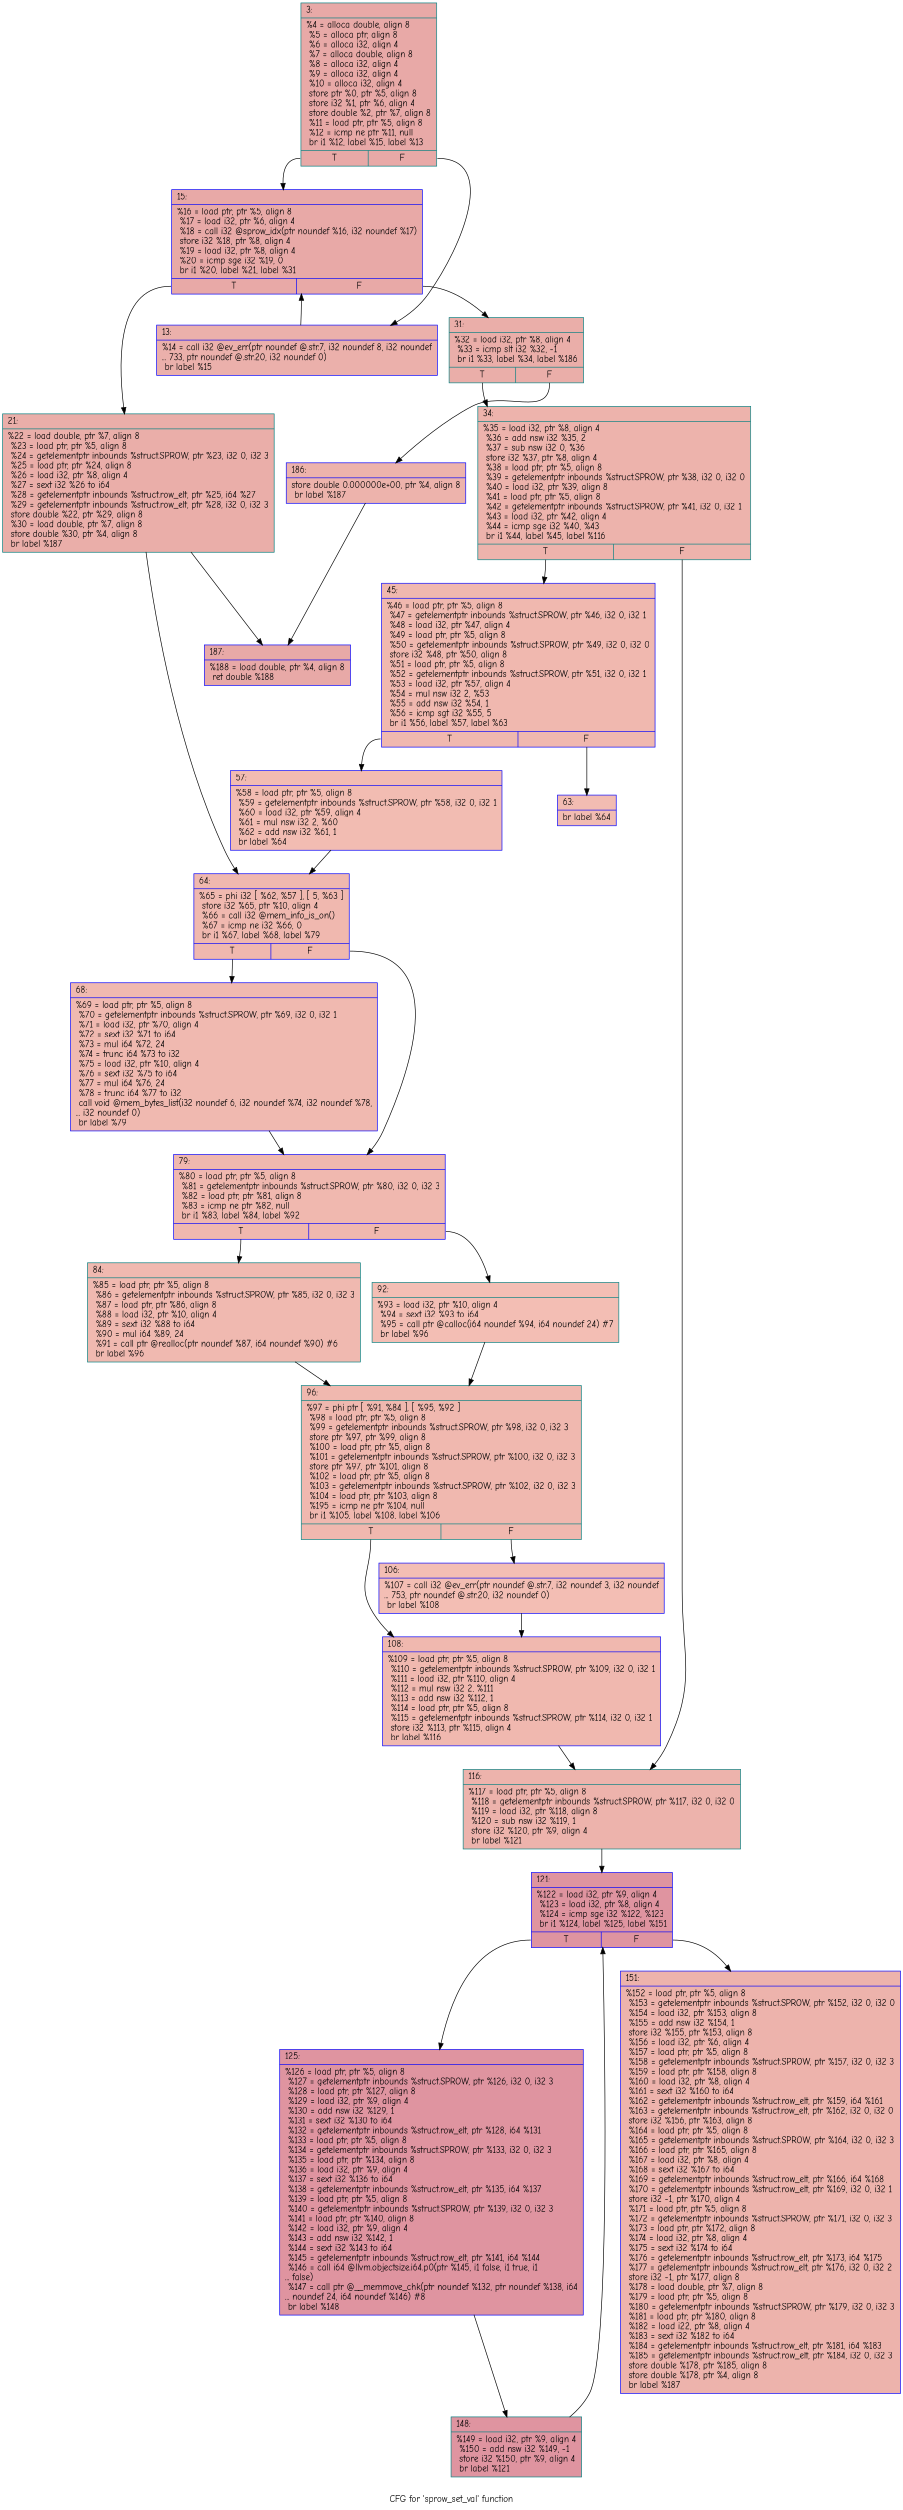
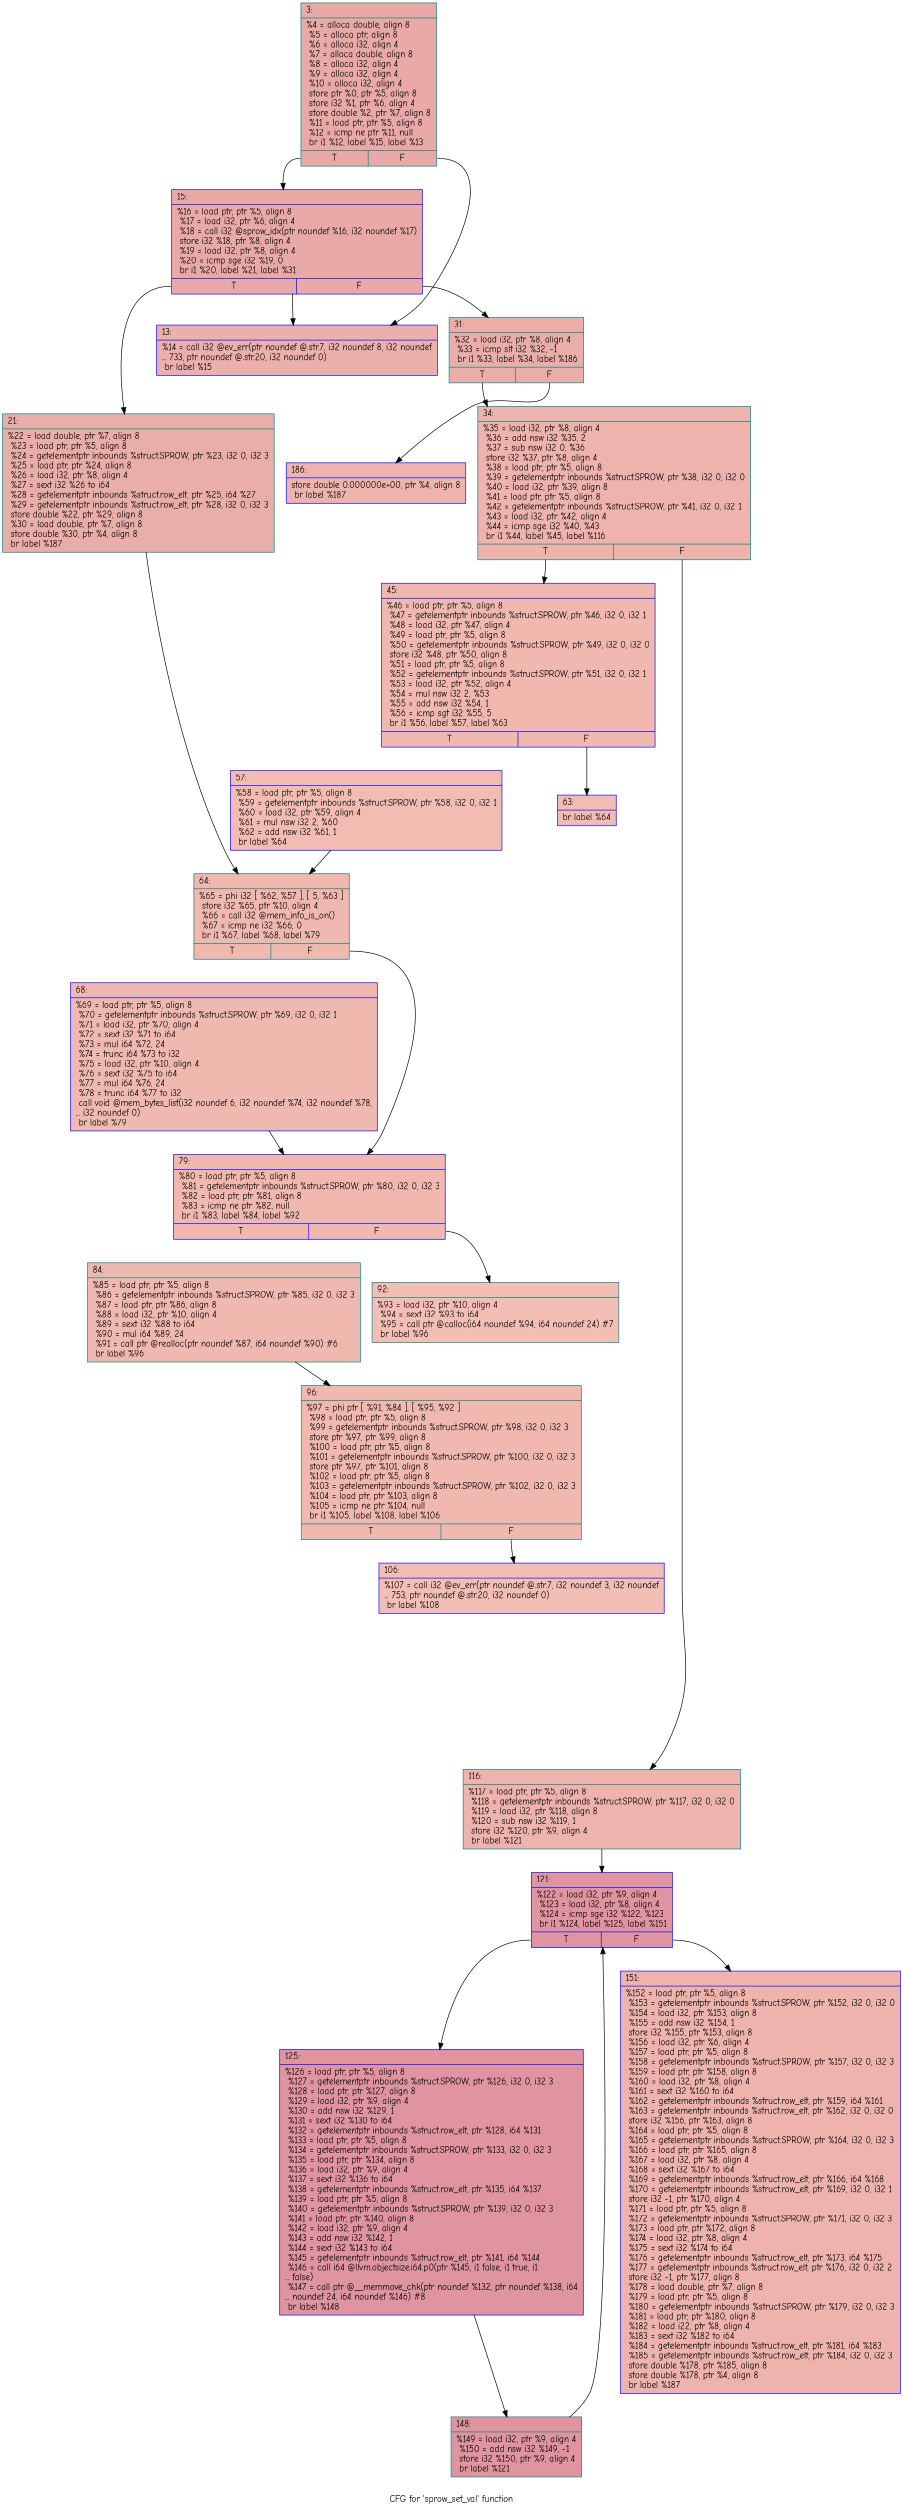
edge "13:" -> "15:": reversed
node "187:": removed
node "45:": text "%53 = load i32, ptr %57, align 4" -> "%53 = load i32, ptr %52, align 4"
edge "45:" -> "57:": removed
node "64:": color blue -> teal
edge "64:" -> "68:": removed
edge "79:" -> "84:": removed
edge "92:" -> "96:": removed
node "96:": text "%195 = icmp ne ptr %104, null" -> "%105 = icmp ne ptr %104, null"
node "108:": removed
